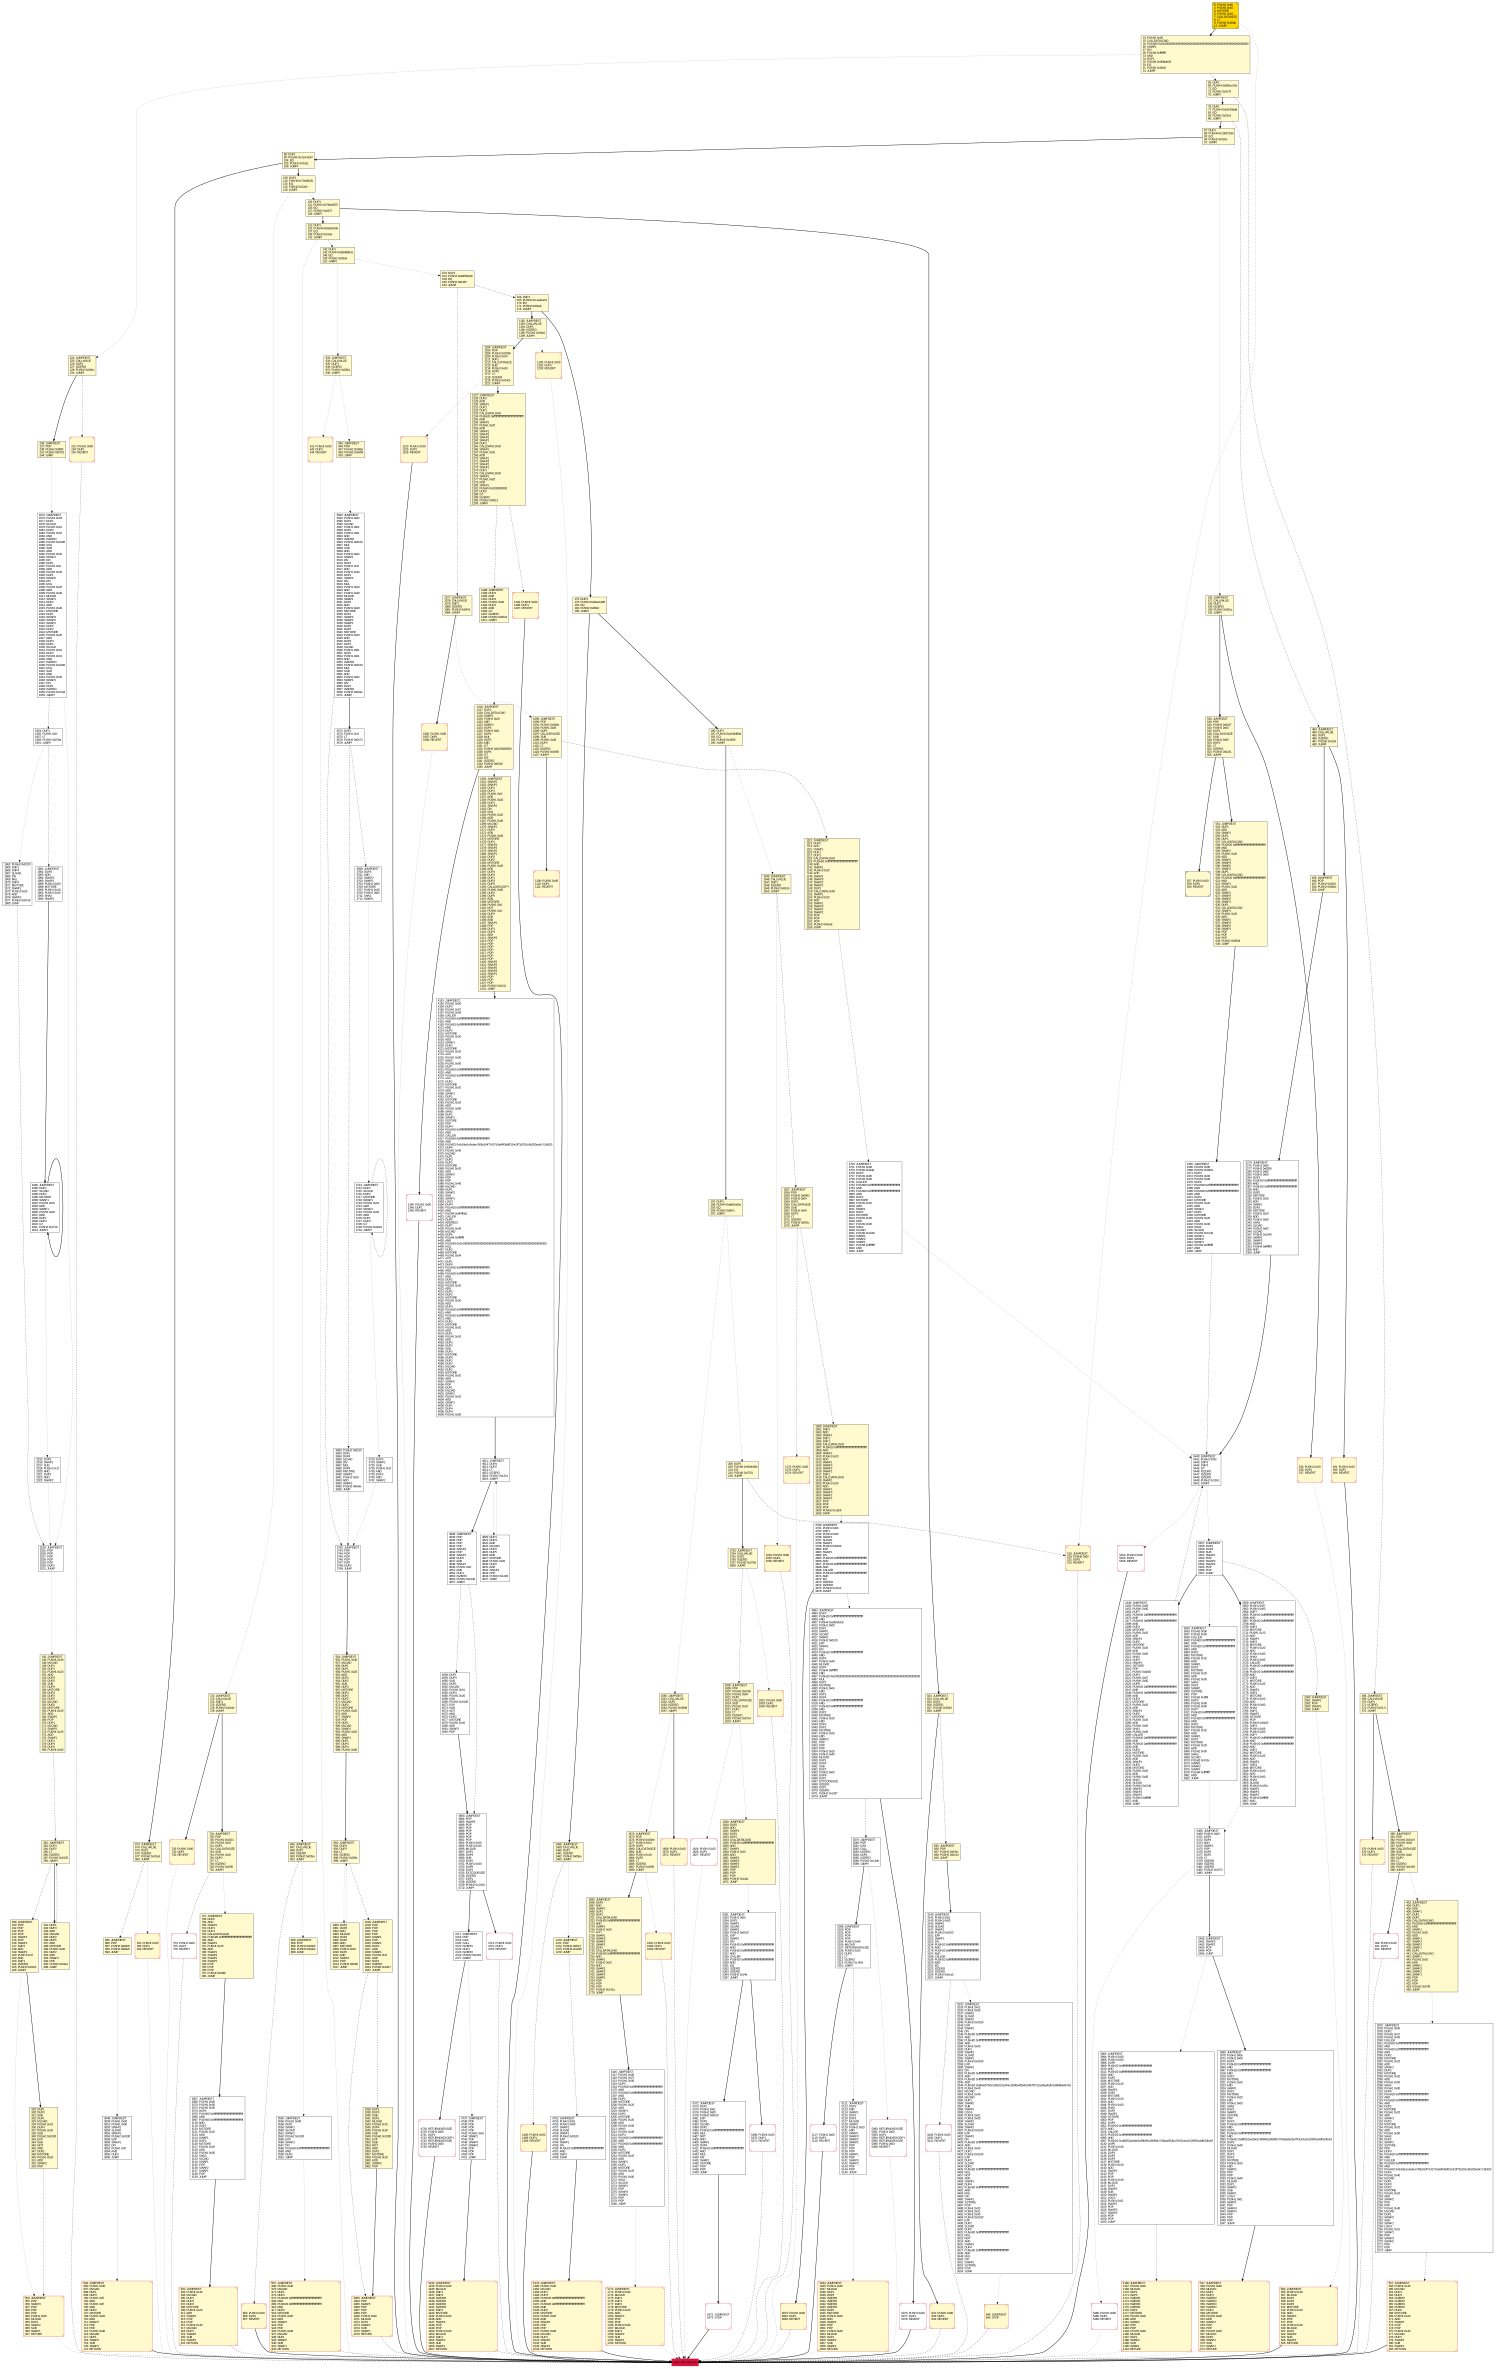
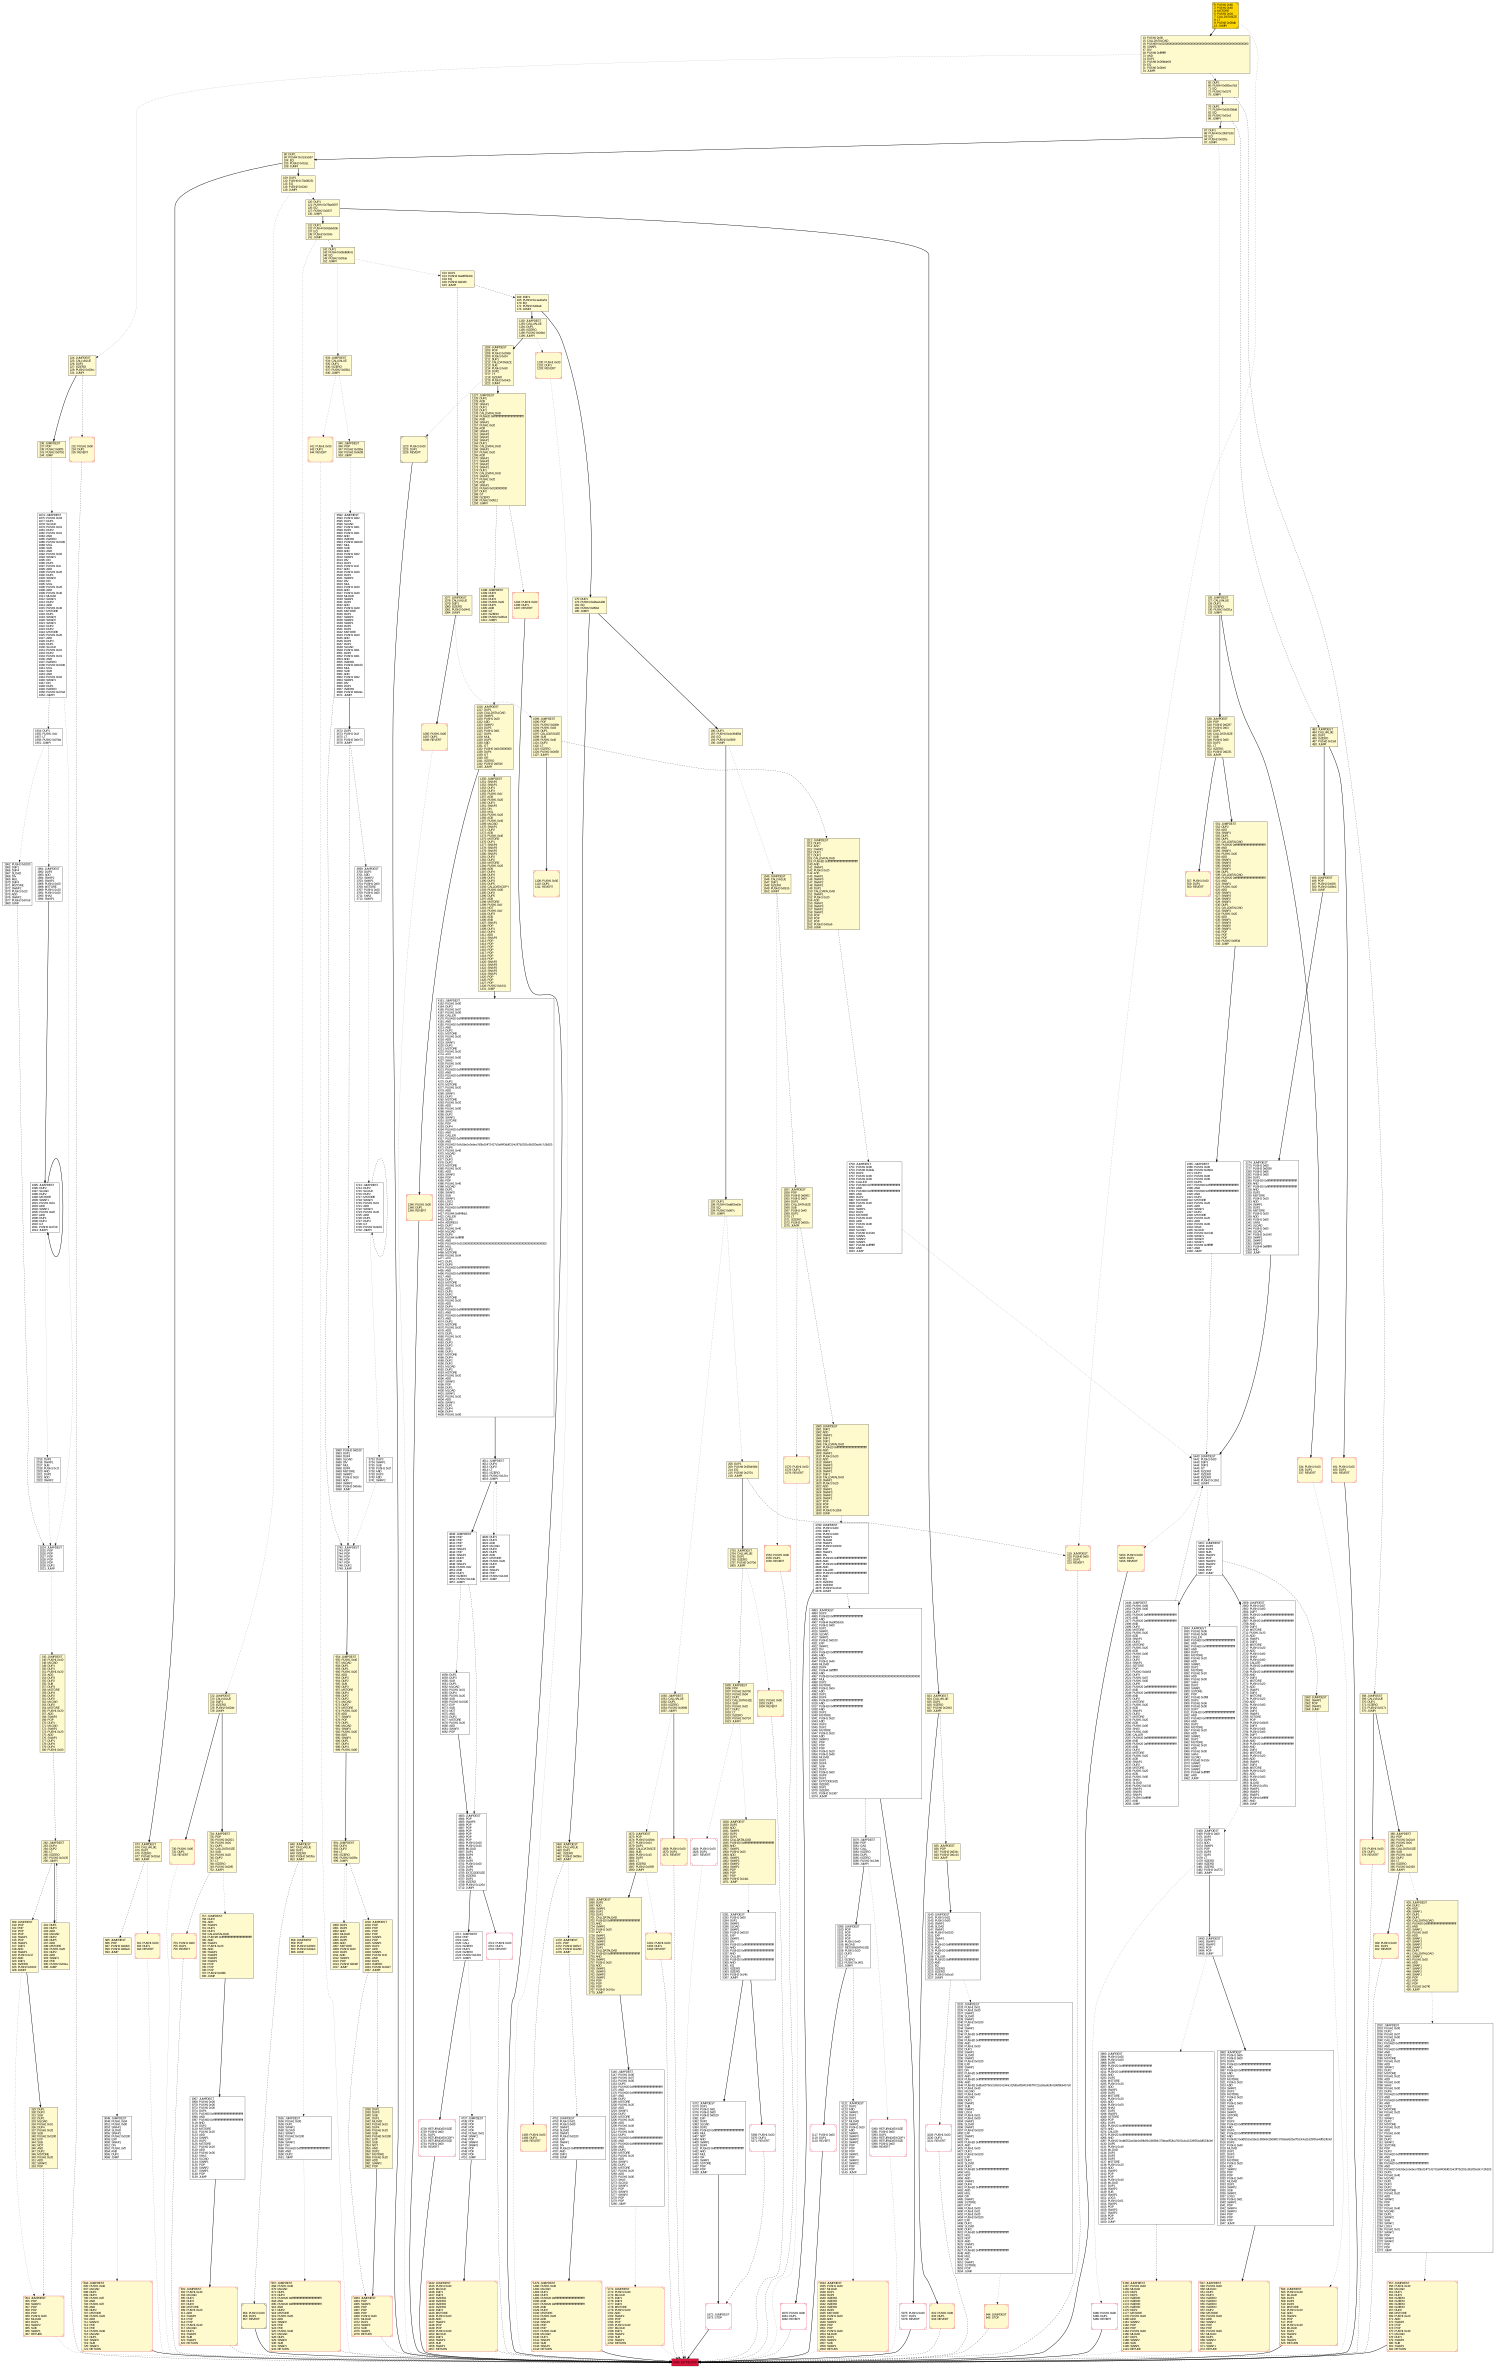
node "1223: PUSH1 0x00 1225: DUP1 1226: REVERT": color crimson -> black
node "557: PUSH1 0x00 559: DUP1 560: REVERT": color black -> crimson
node "1346: PUSH1 0x00 1348: DUP1 1349: REVERT": fillcolor white -> lemonchiffon
node "1176: PUSH1 0x00 1578: DUP1 1579: REVERT": label "1176: PUSH1 0x00 1578: DUP1 1579: REVERT" -> "1576: PUSH1 0x00 1578: DUP1 1579: REVERT"
node "5453: PUSH1 0x00 5455: DUP1 5456: REVERT": fillcolor white -> lemonchiffon
node "753: PUSH1 0x00 755: DUP1 756: REVERT": fillcolor white -> lemonchiffon
node "399: PUSH1 0x00 401: DUP1 402: REVERT": fillcolor white -> lemonchiffon
edge "5368: PUSH1 0x00 5370: DUP1 5371: REVERT" -> "5496: EXIT BLOCK": now "5368: PUSH1 0x00 5370: DUP1 5371: REVERT" -> "1872: JUMPDEST 1873: STOP"
node "854: PUSH1 0x00 856: DUP1 857: REVERT": color crimson -> black
node "4879: PUSH1 0x00 4881: DUP1 4882: REVERT": fillcolor lemonchiffon -> white
edge "1466: PUSH1 0x00 1468: DUP1 1469: REVERT" -> "5496: EXIT BLOCK": removed
edge "5486: PUSH1 0x00 5488: DUP1 5489: REVERT" -> "5496: EXIT BLOCK": style dotted -> bold
node "5496: EXIT BLOCK": color crimson -> black
